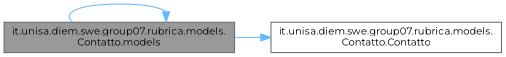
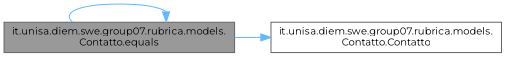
node "it.unisa.diem.swe.group07.rubrica.models. Contatto.models": label "it.unisa.diem.swe.group07.rubrica.models. Contatto.models" -> "it.unisa.diem.swe.group07.rubrica.models. Contatto.equals"
